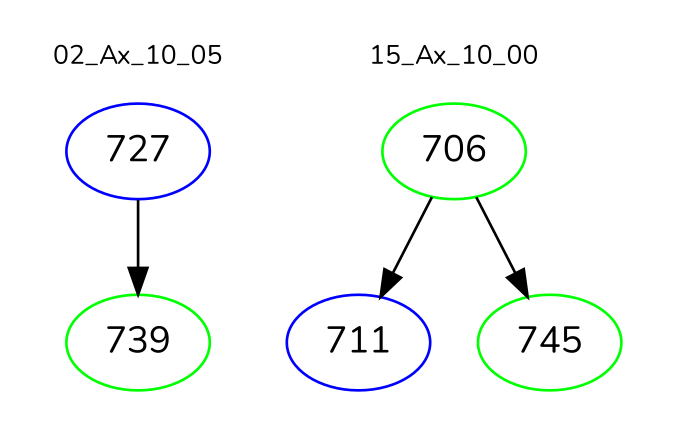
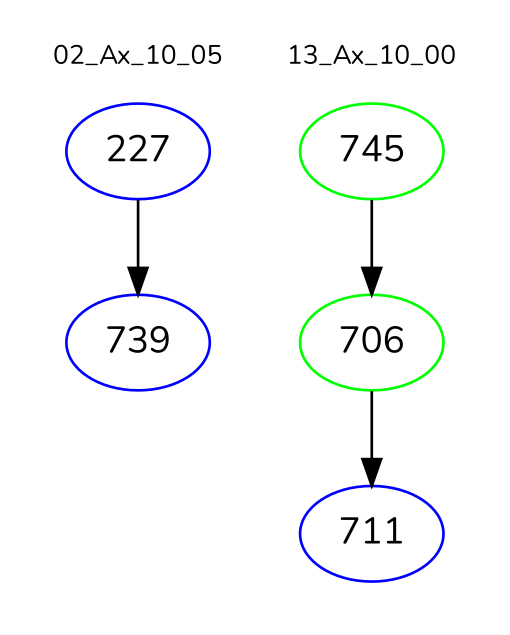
cluster "15_Ax_10_00": label "15_Ax_10_00" -> "13_Ax_10_00"
node "727": label "727" -> "227"
edge "706" -> "745": reversed
node "739": color green -> blue
